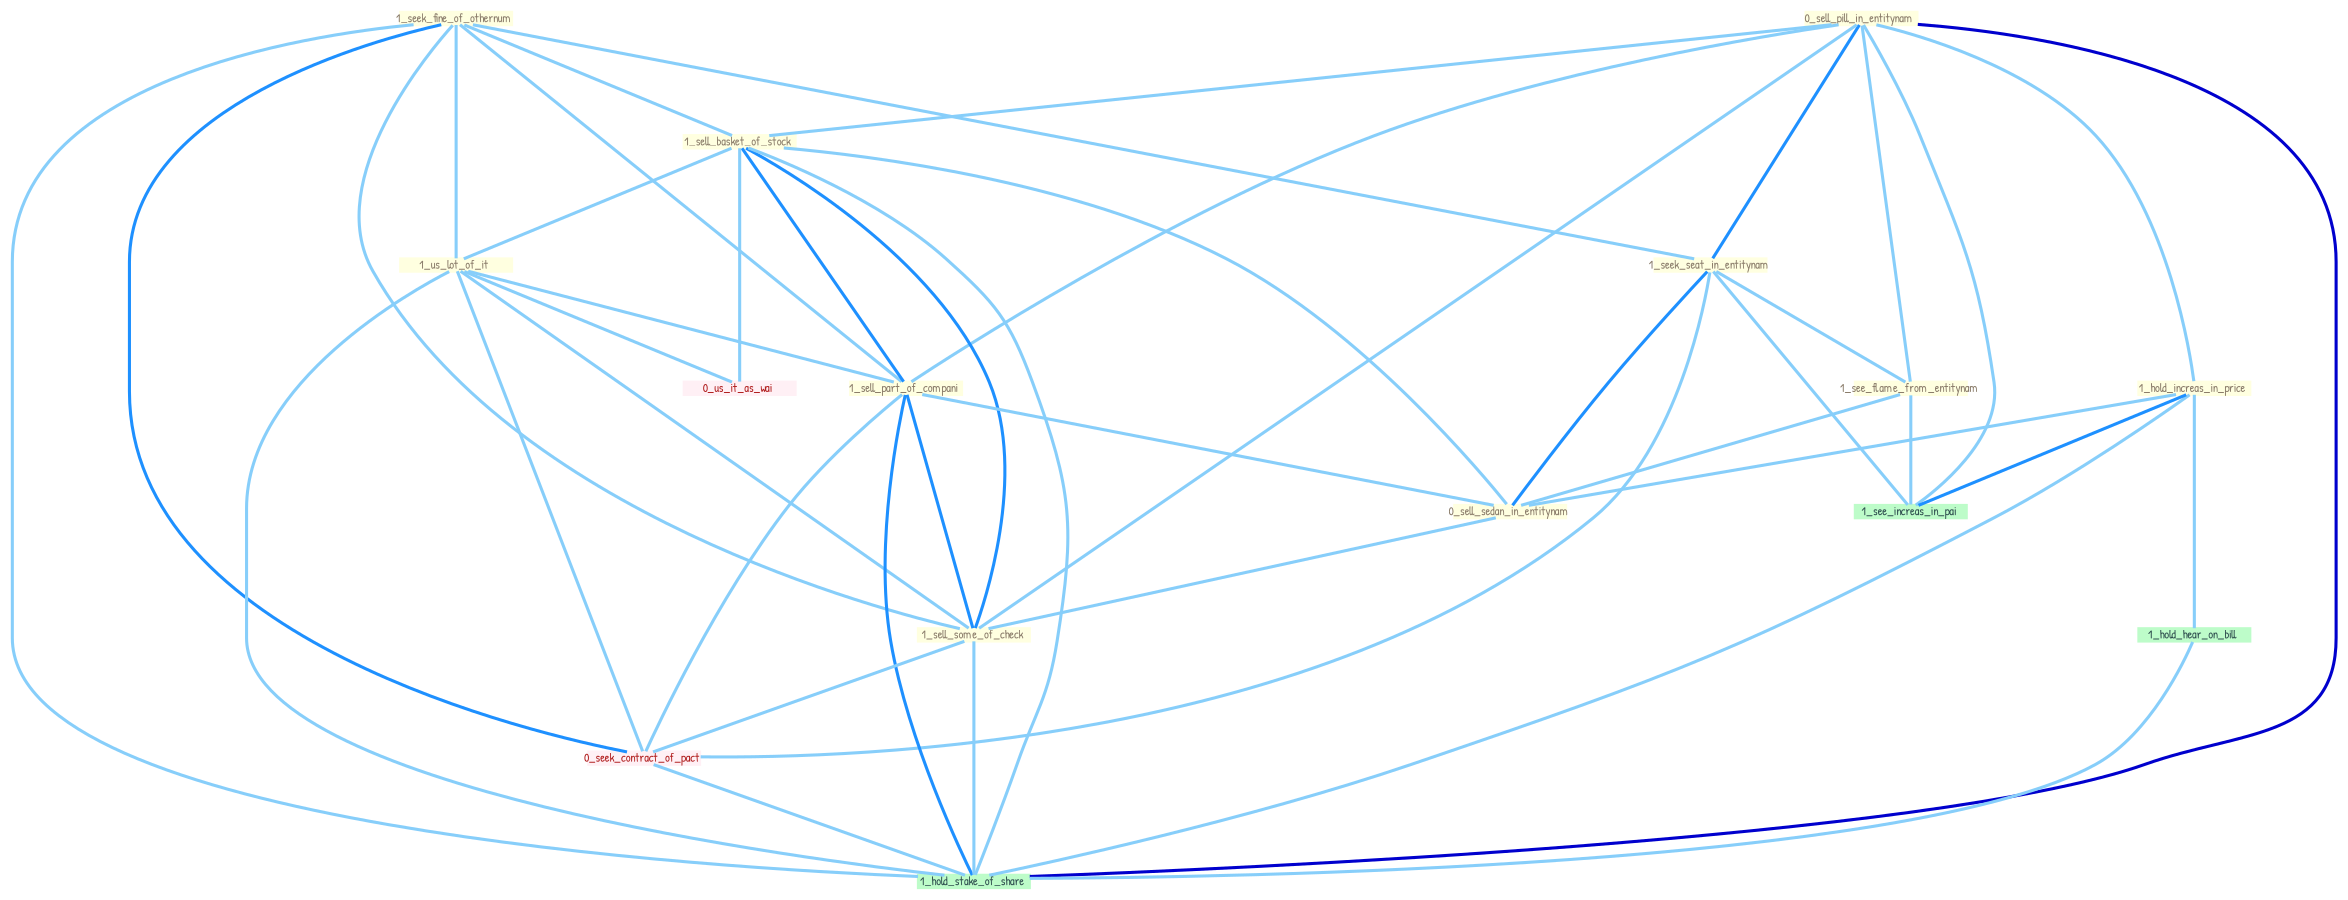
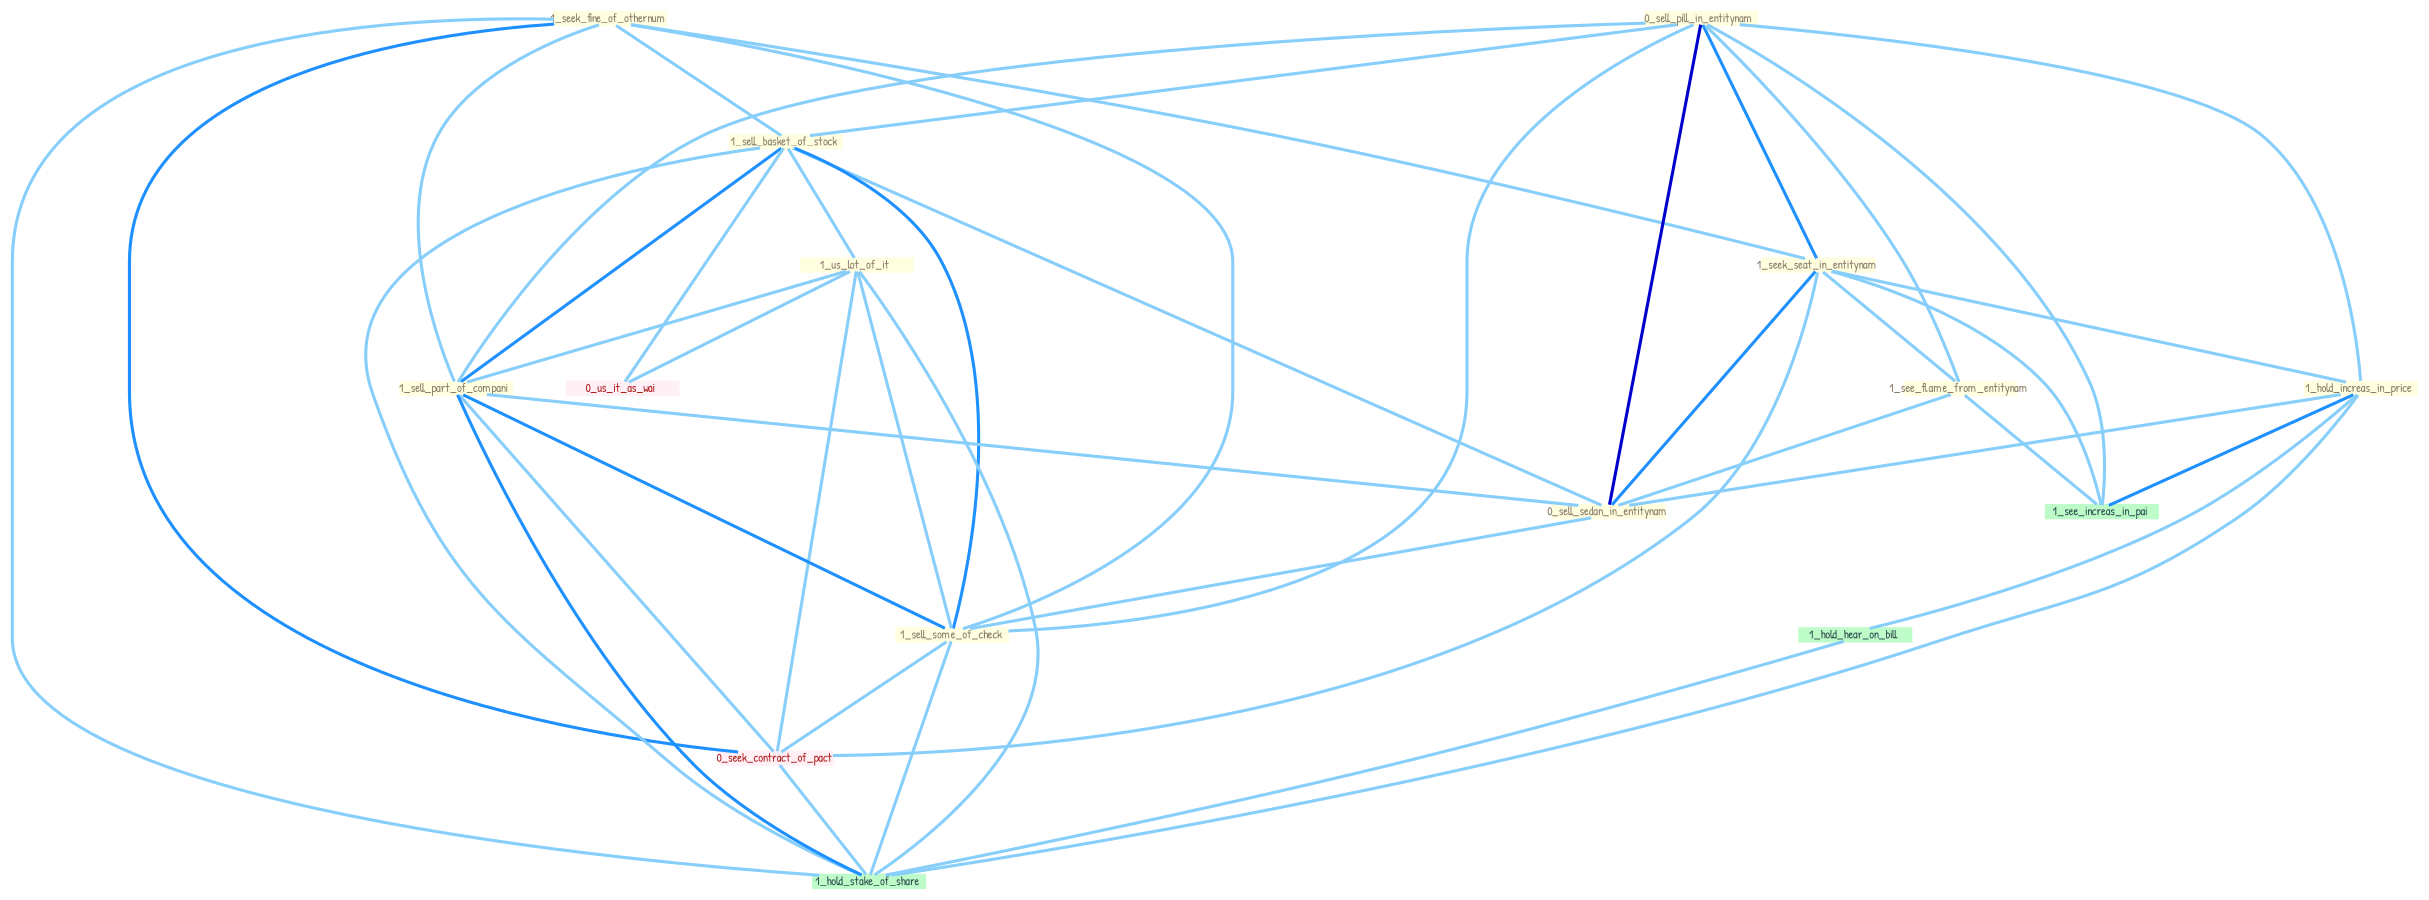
edge "1_seek_fine_of_othernum" -- "1_us_lot_of_it": removed
edge "1_seek_seat_in_entitynam" -- "1_hold_increas_in_price": added
edge "0_sell_pill_in_entitynam" -- "1_hold_stake_of_share": now "0_sell_pill_in_entitynam" -- "0_sell_sedan_in_entitynam"
